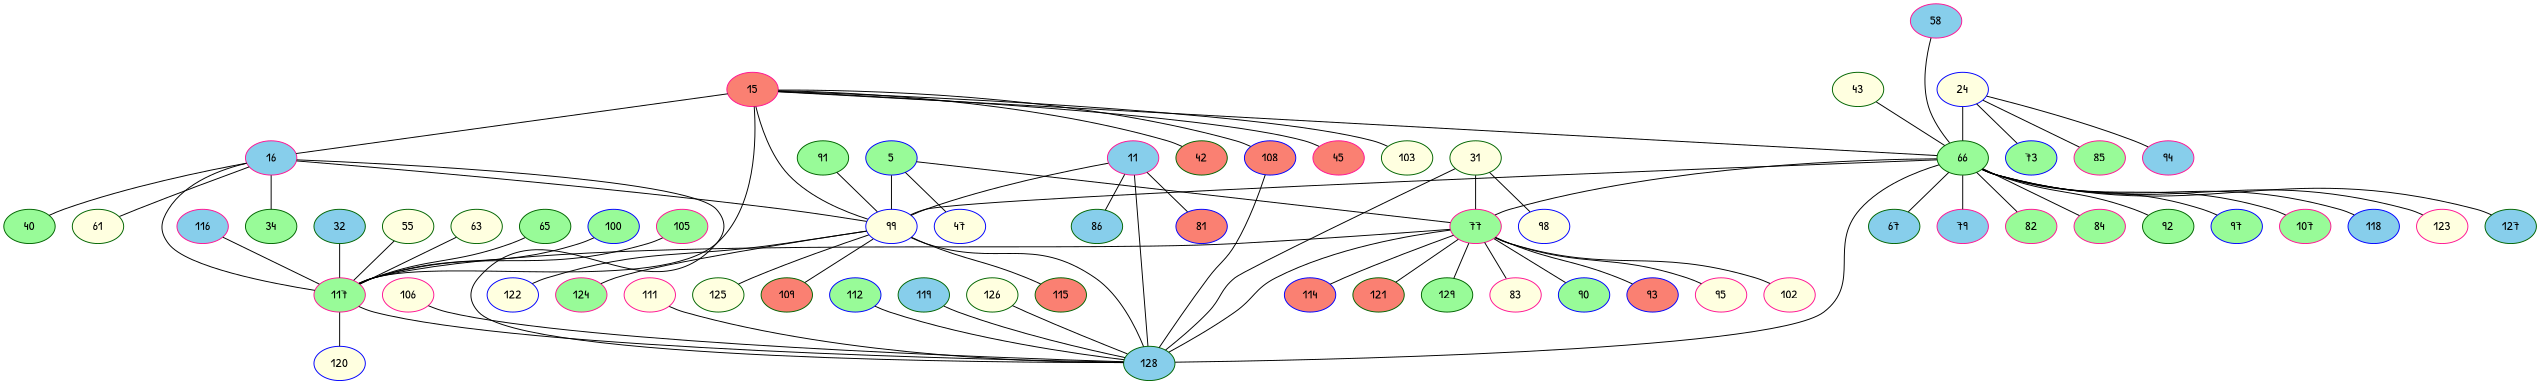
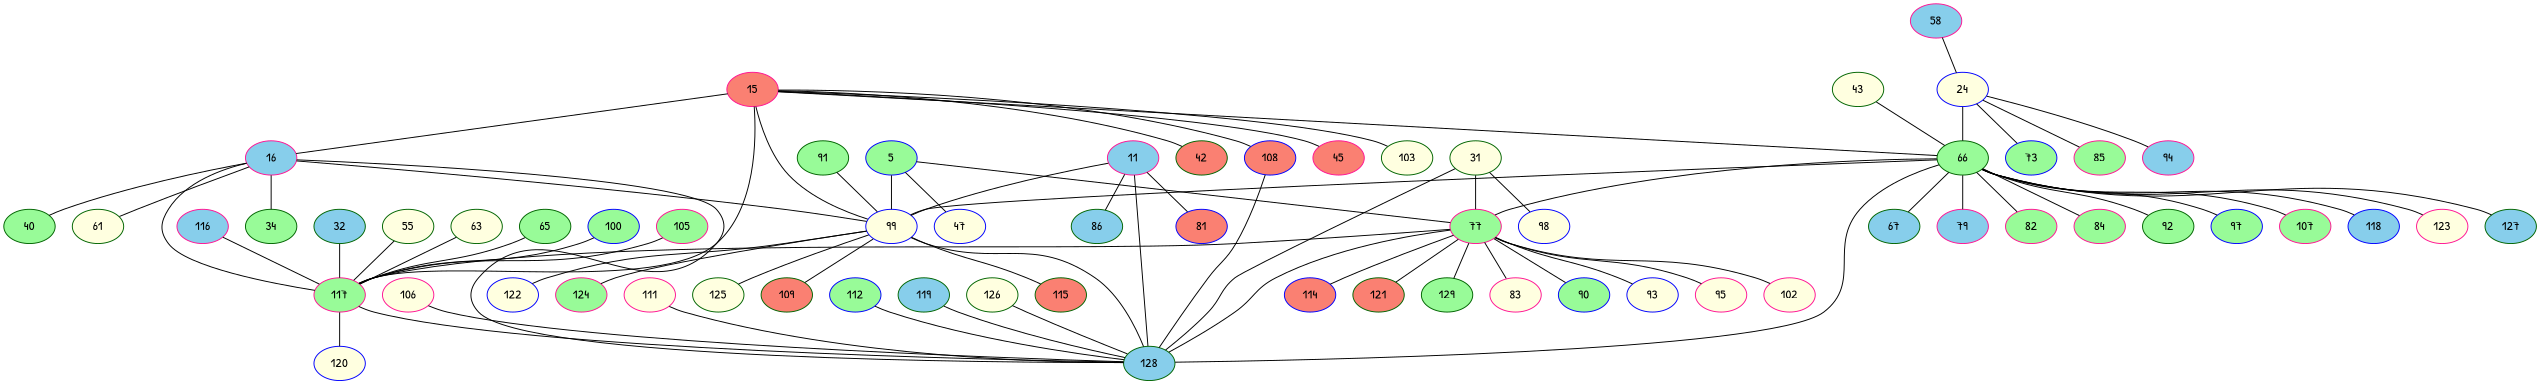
edge "58" -- "66": now "58" -- "24"
node "93": fillcolor salmon -> lightyellow
